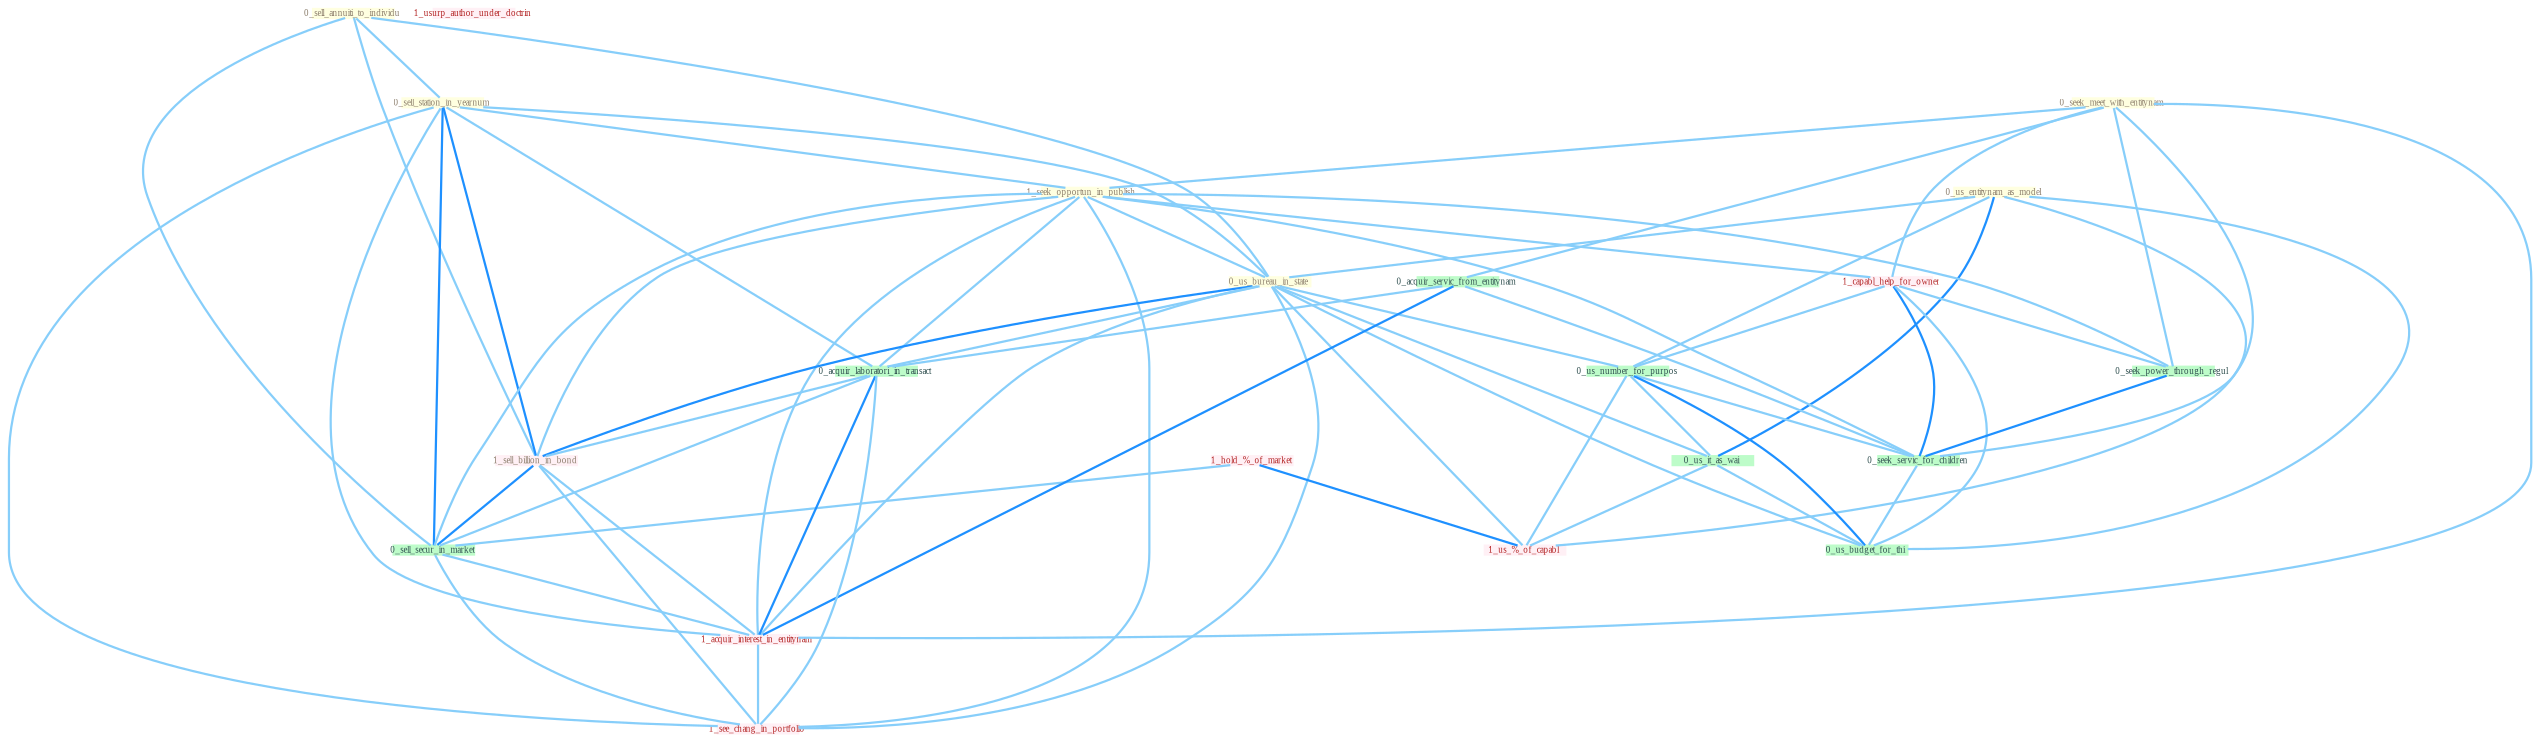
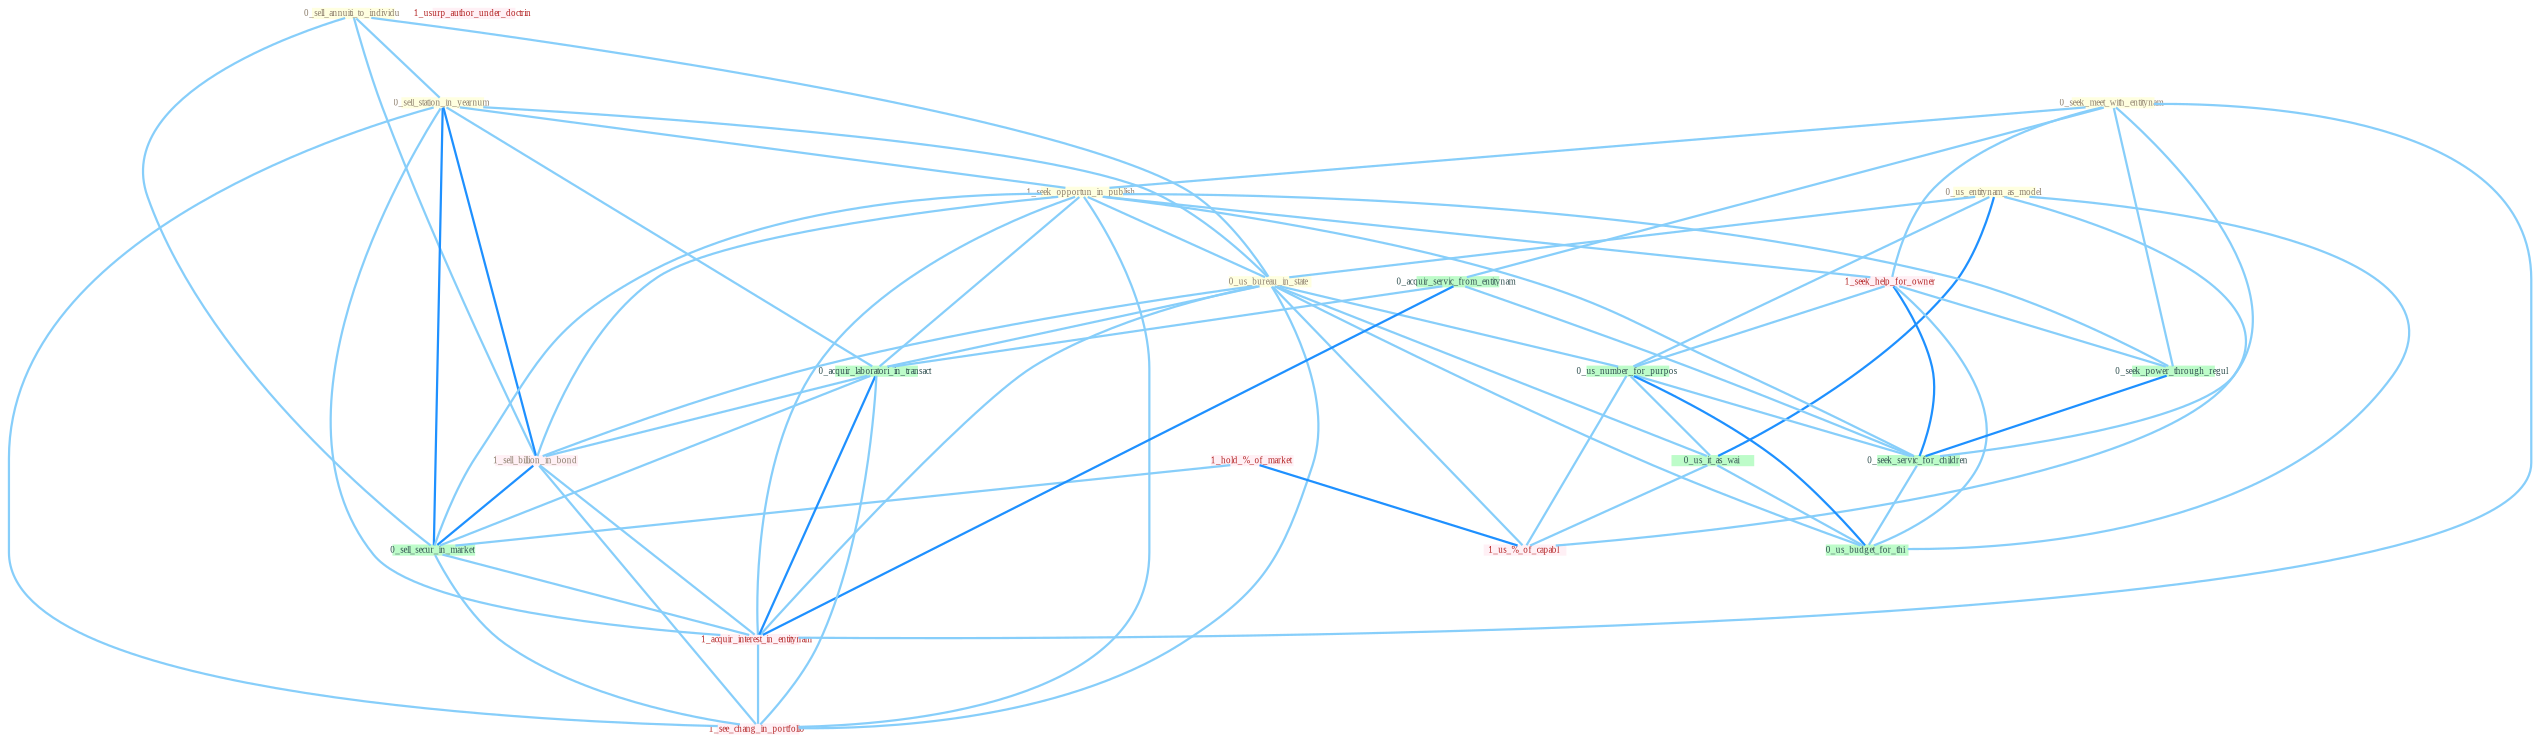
node "1_capabl_help_for_owner": label "1_capabl_help_for_owner" -> "1_seek_help_for_owner"
edge "0_us_bureau_in_state" -- "1_sell_billion_in_bond": color #1e90ff -> #87cefa
